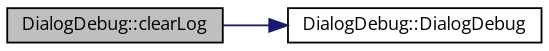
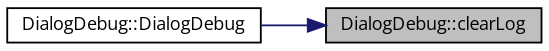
edge "DialogDebug::clearLog" -> "DialogDebug::DialogDebug": reversed
